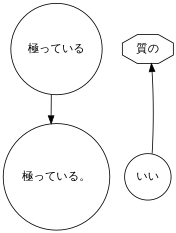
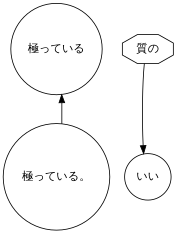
edge "極っている" -> "極っている。": reversed
edge "いい" -> "質の": reversed
